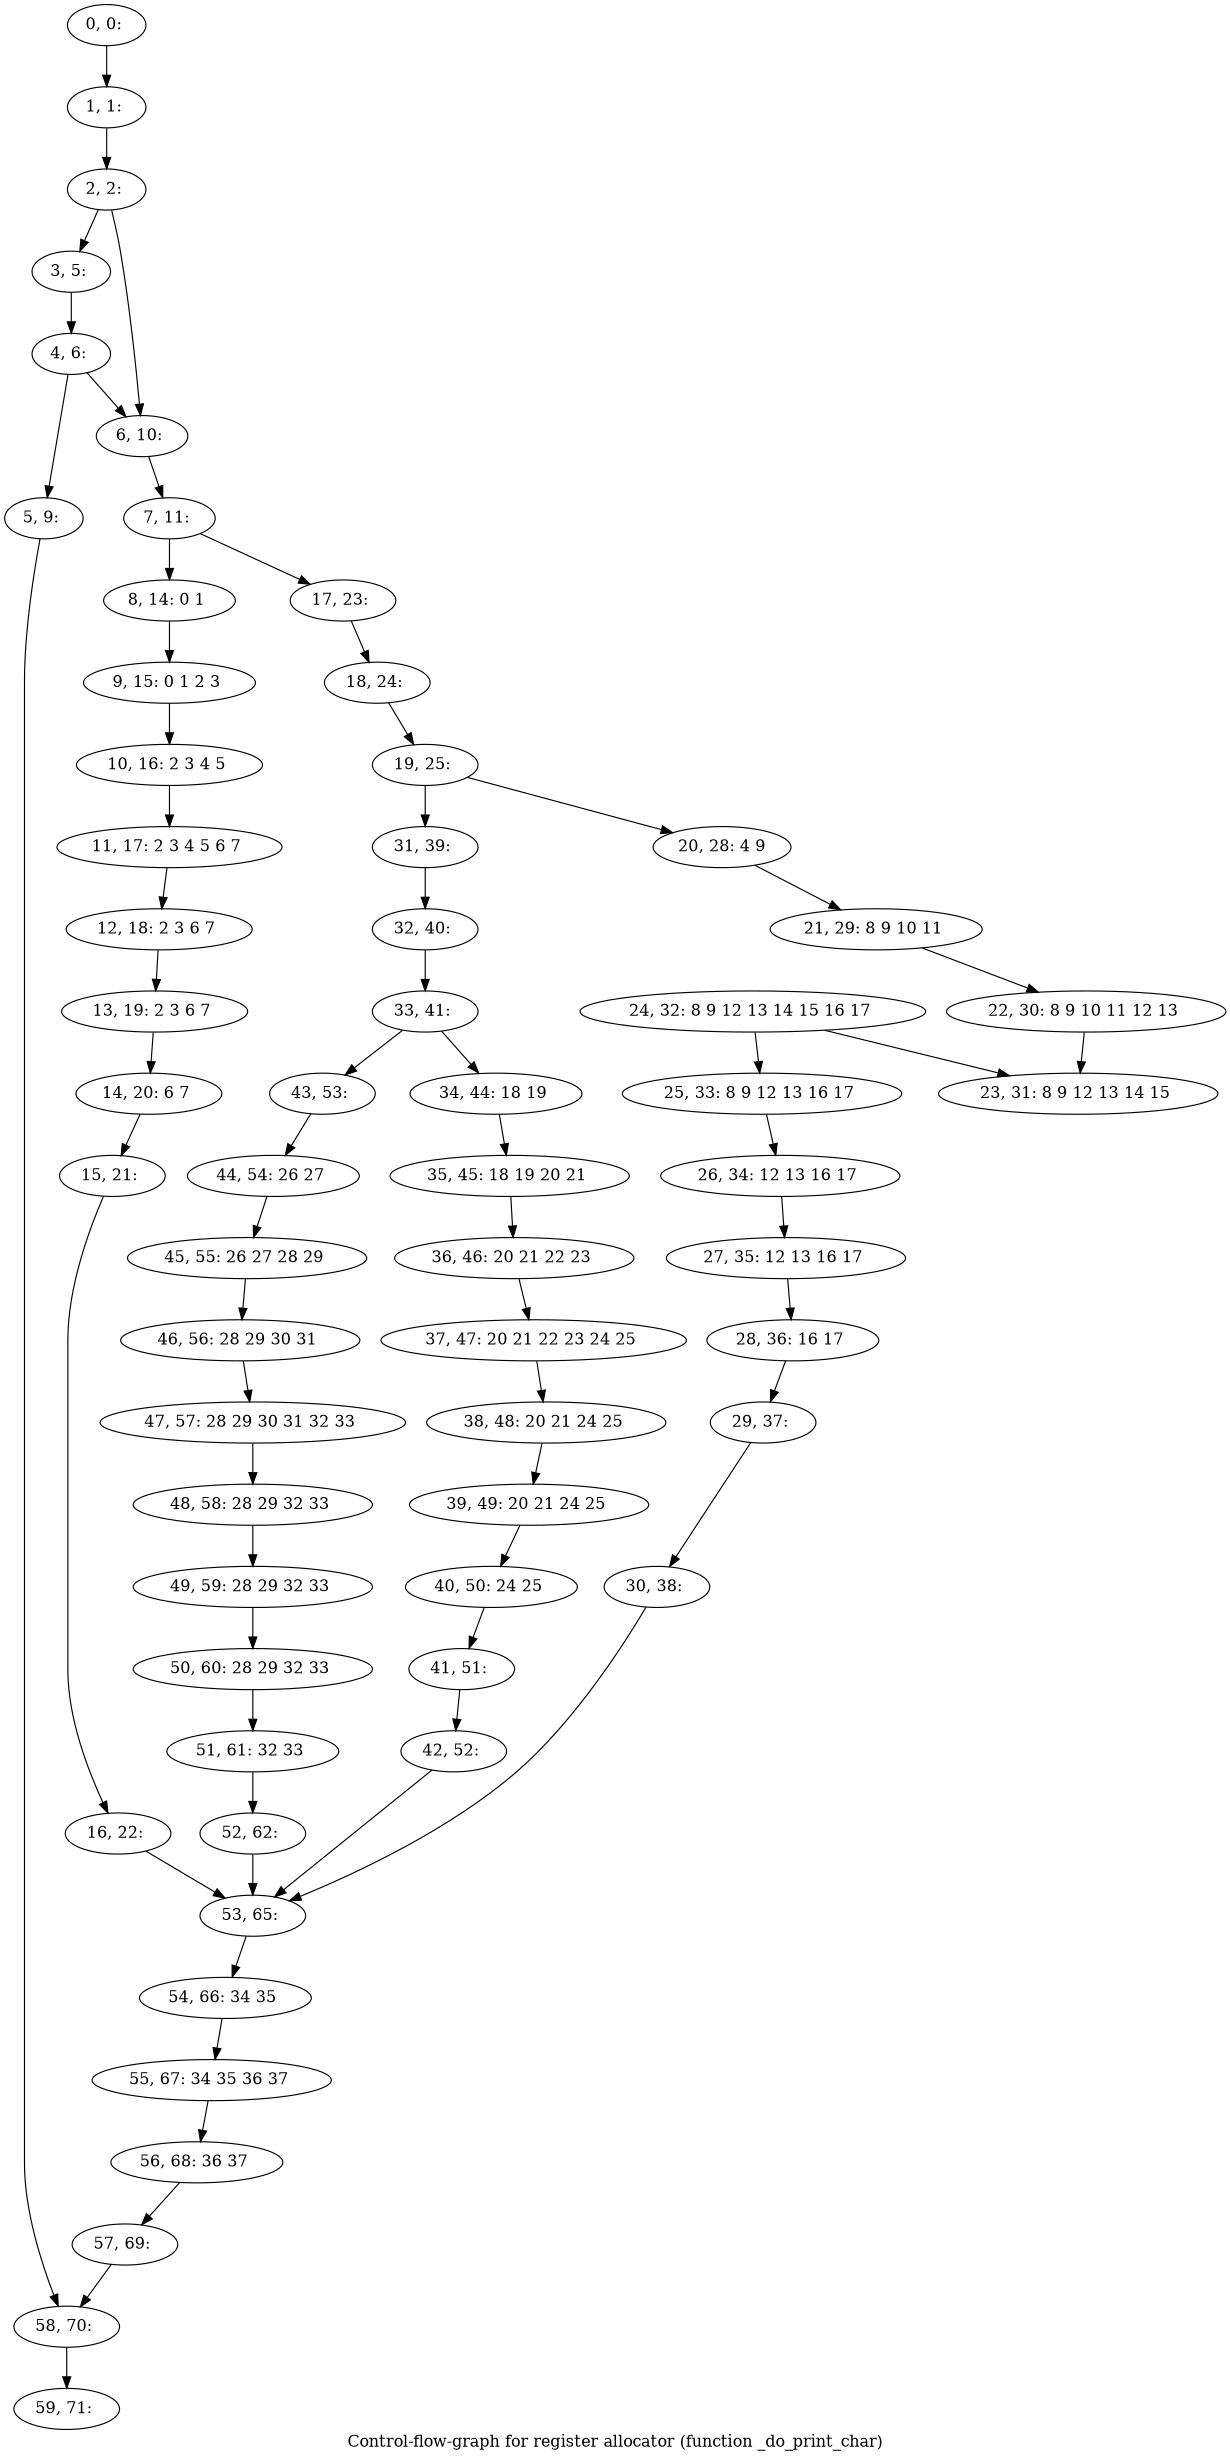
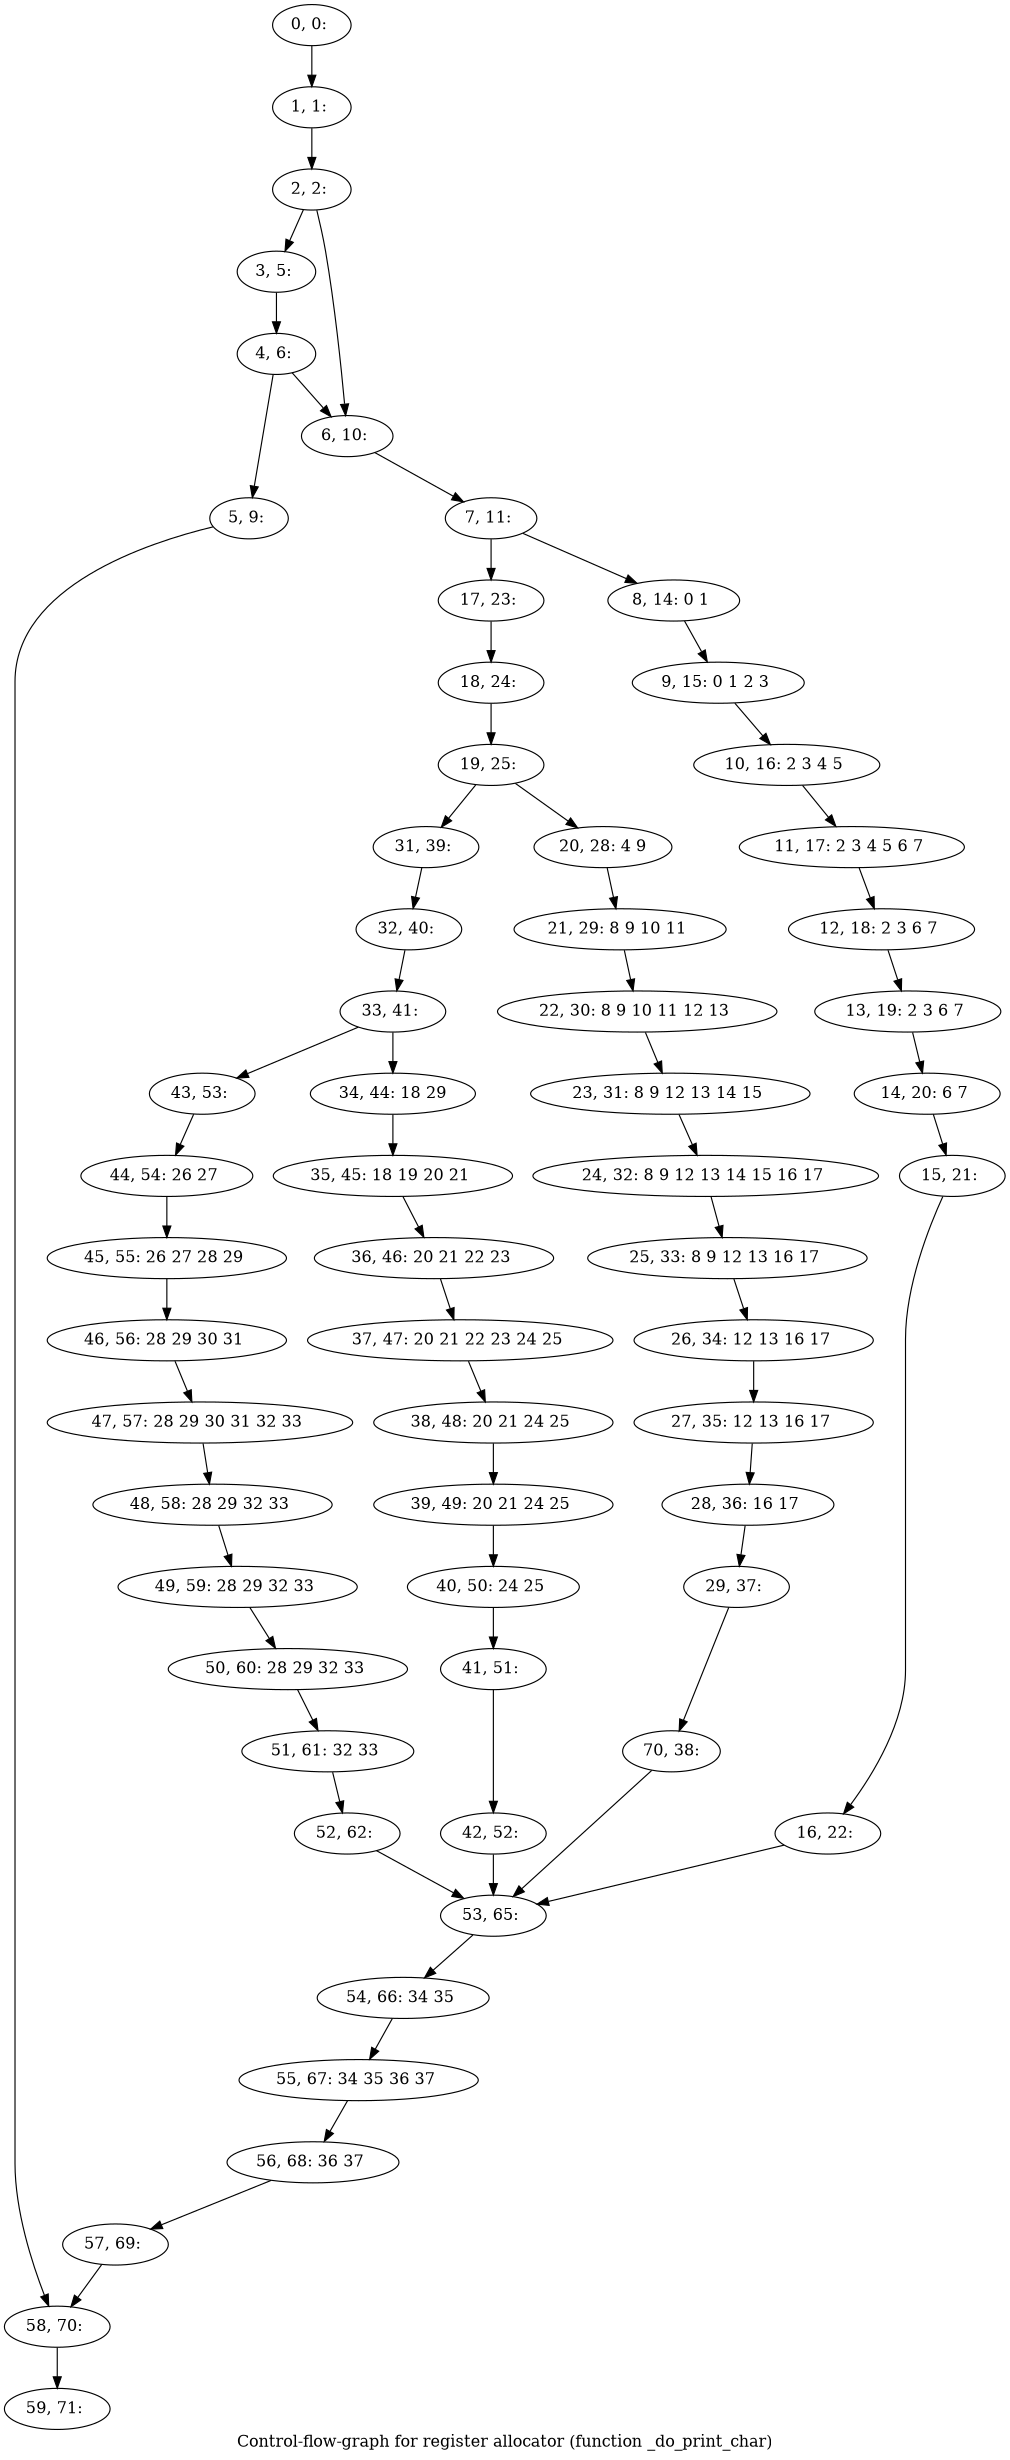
edge "24, 32: 8 9 12 13 14 15 16 17" -> "23, 31: 8 9 12 13 14 15": reversed
node "34, 44: 18 19": label "34, 44: 18 19" -> "34, 44: 18 29"
node "30, 38:": label "30, 38:" -> "70, 38:"
